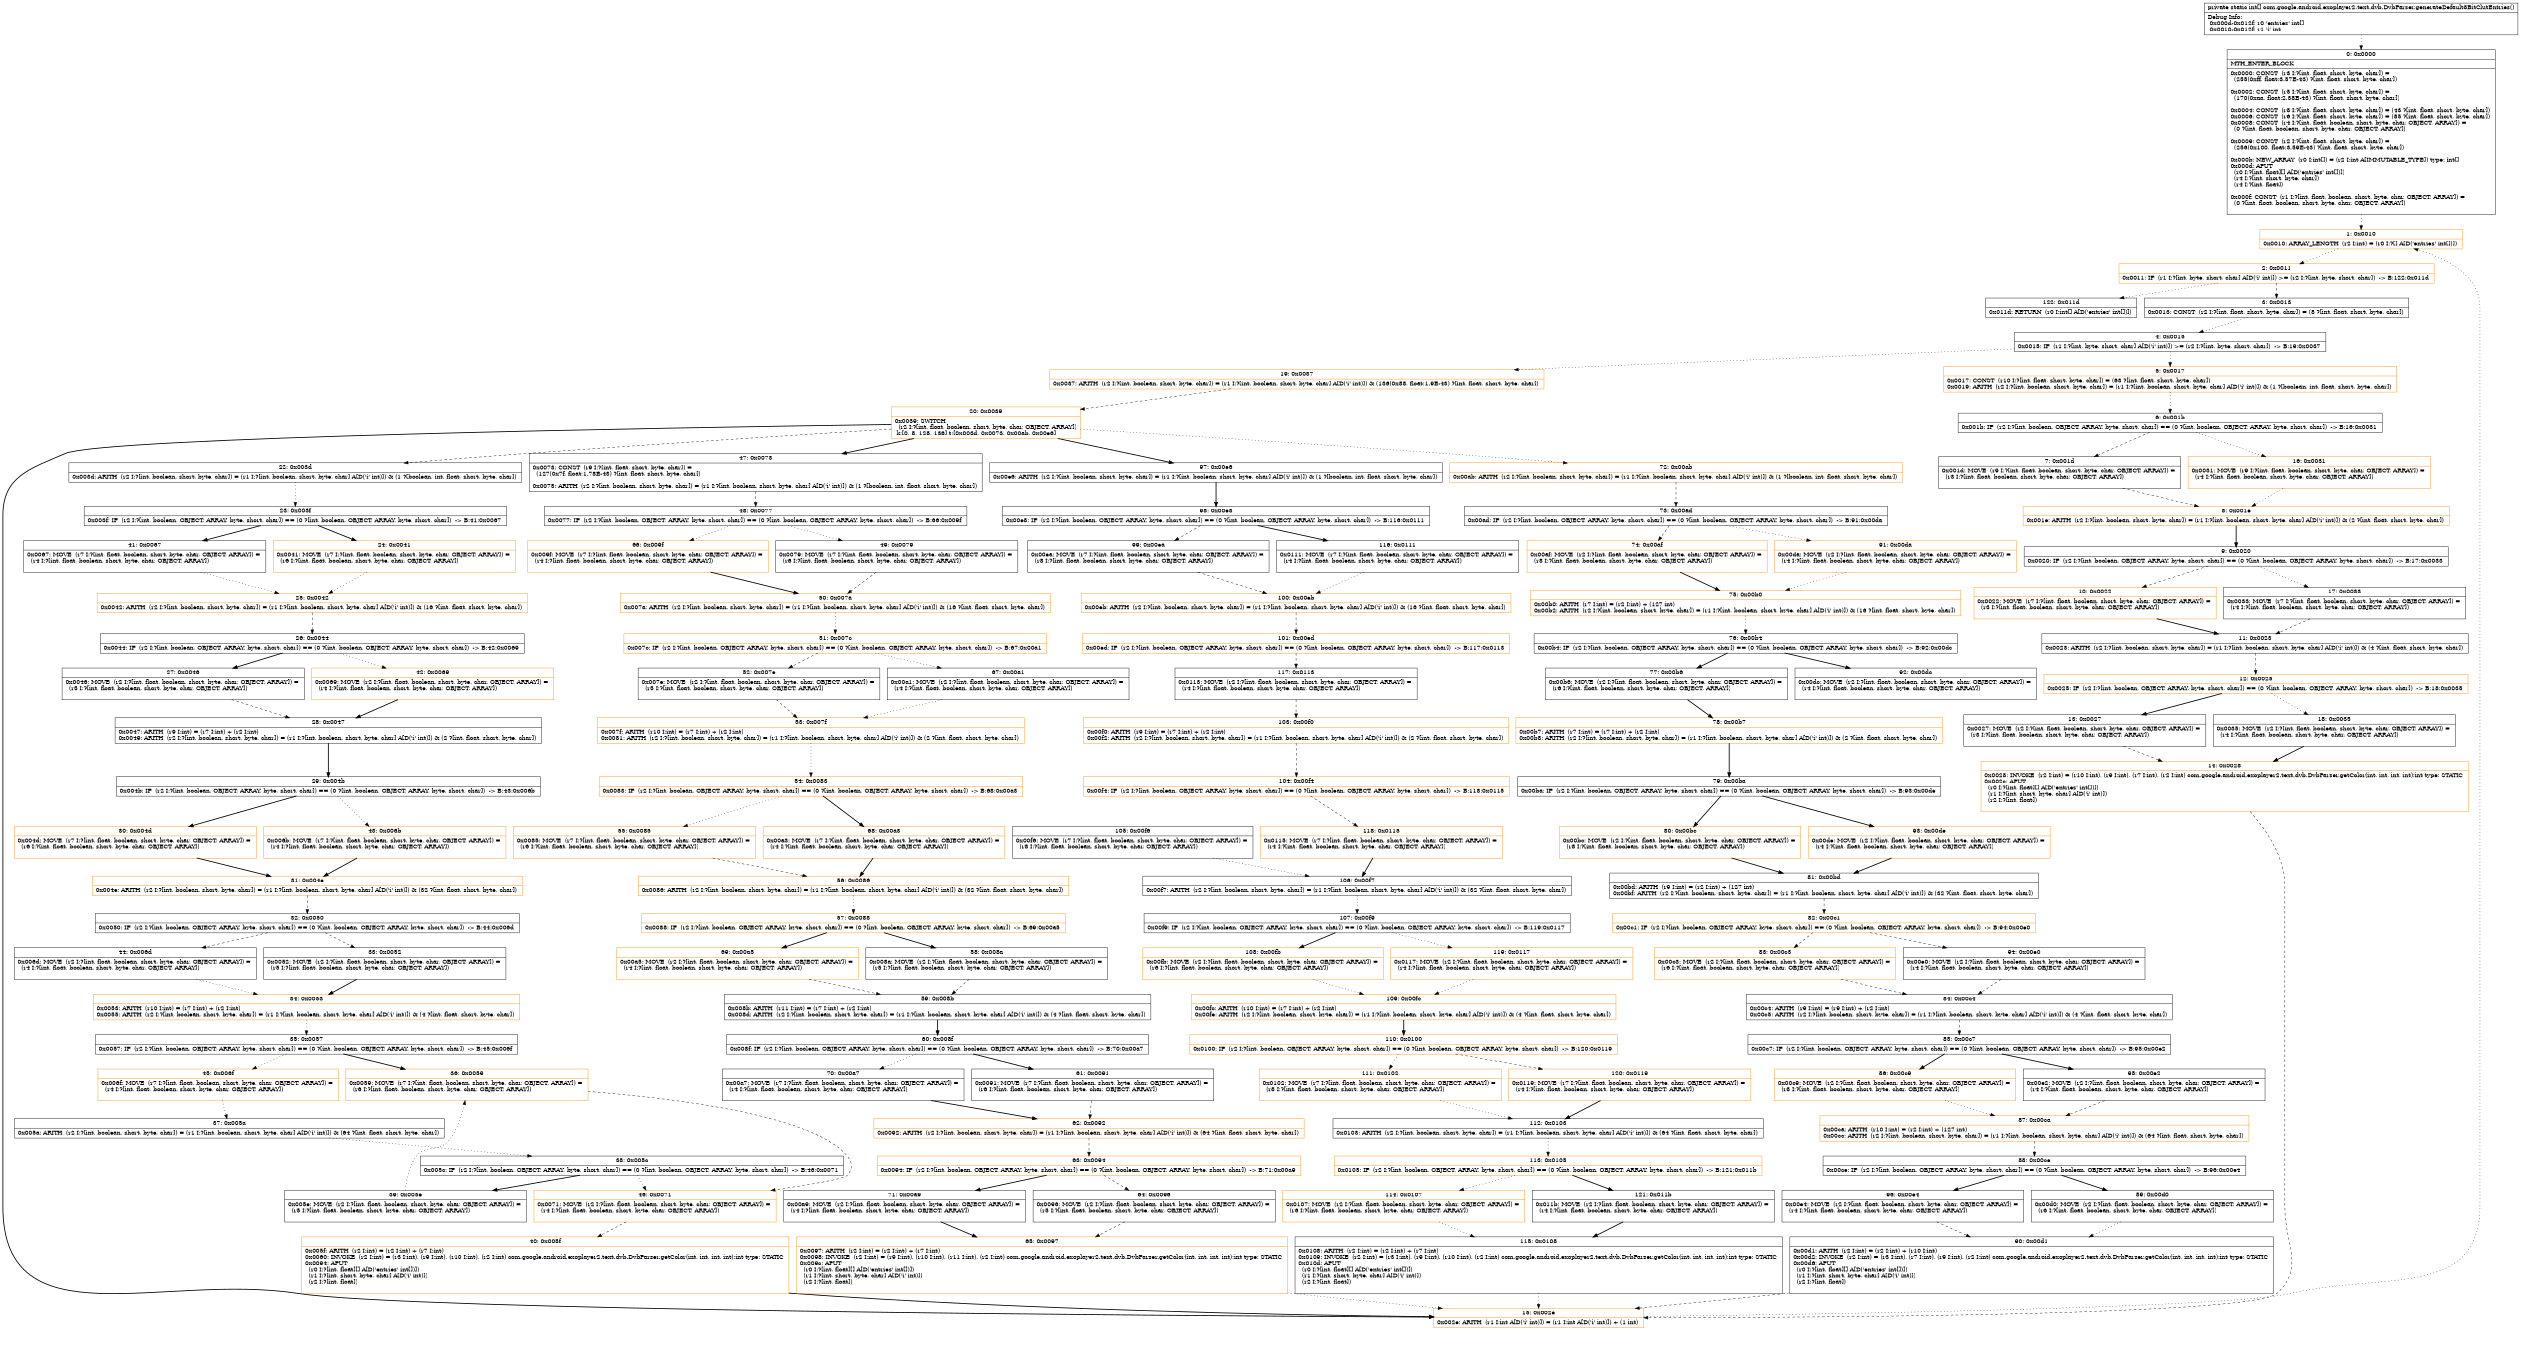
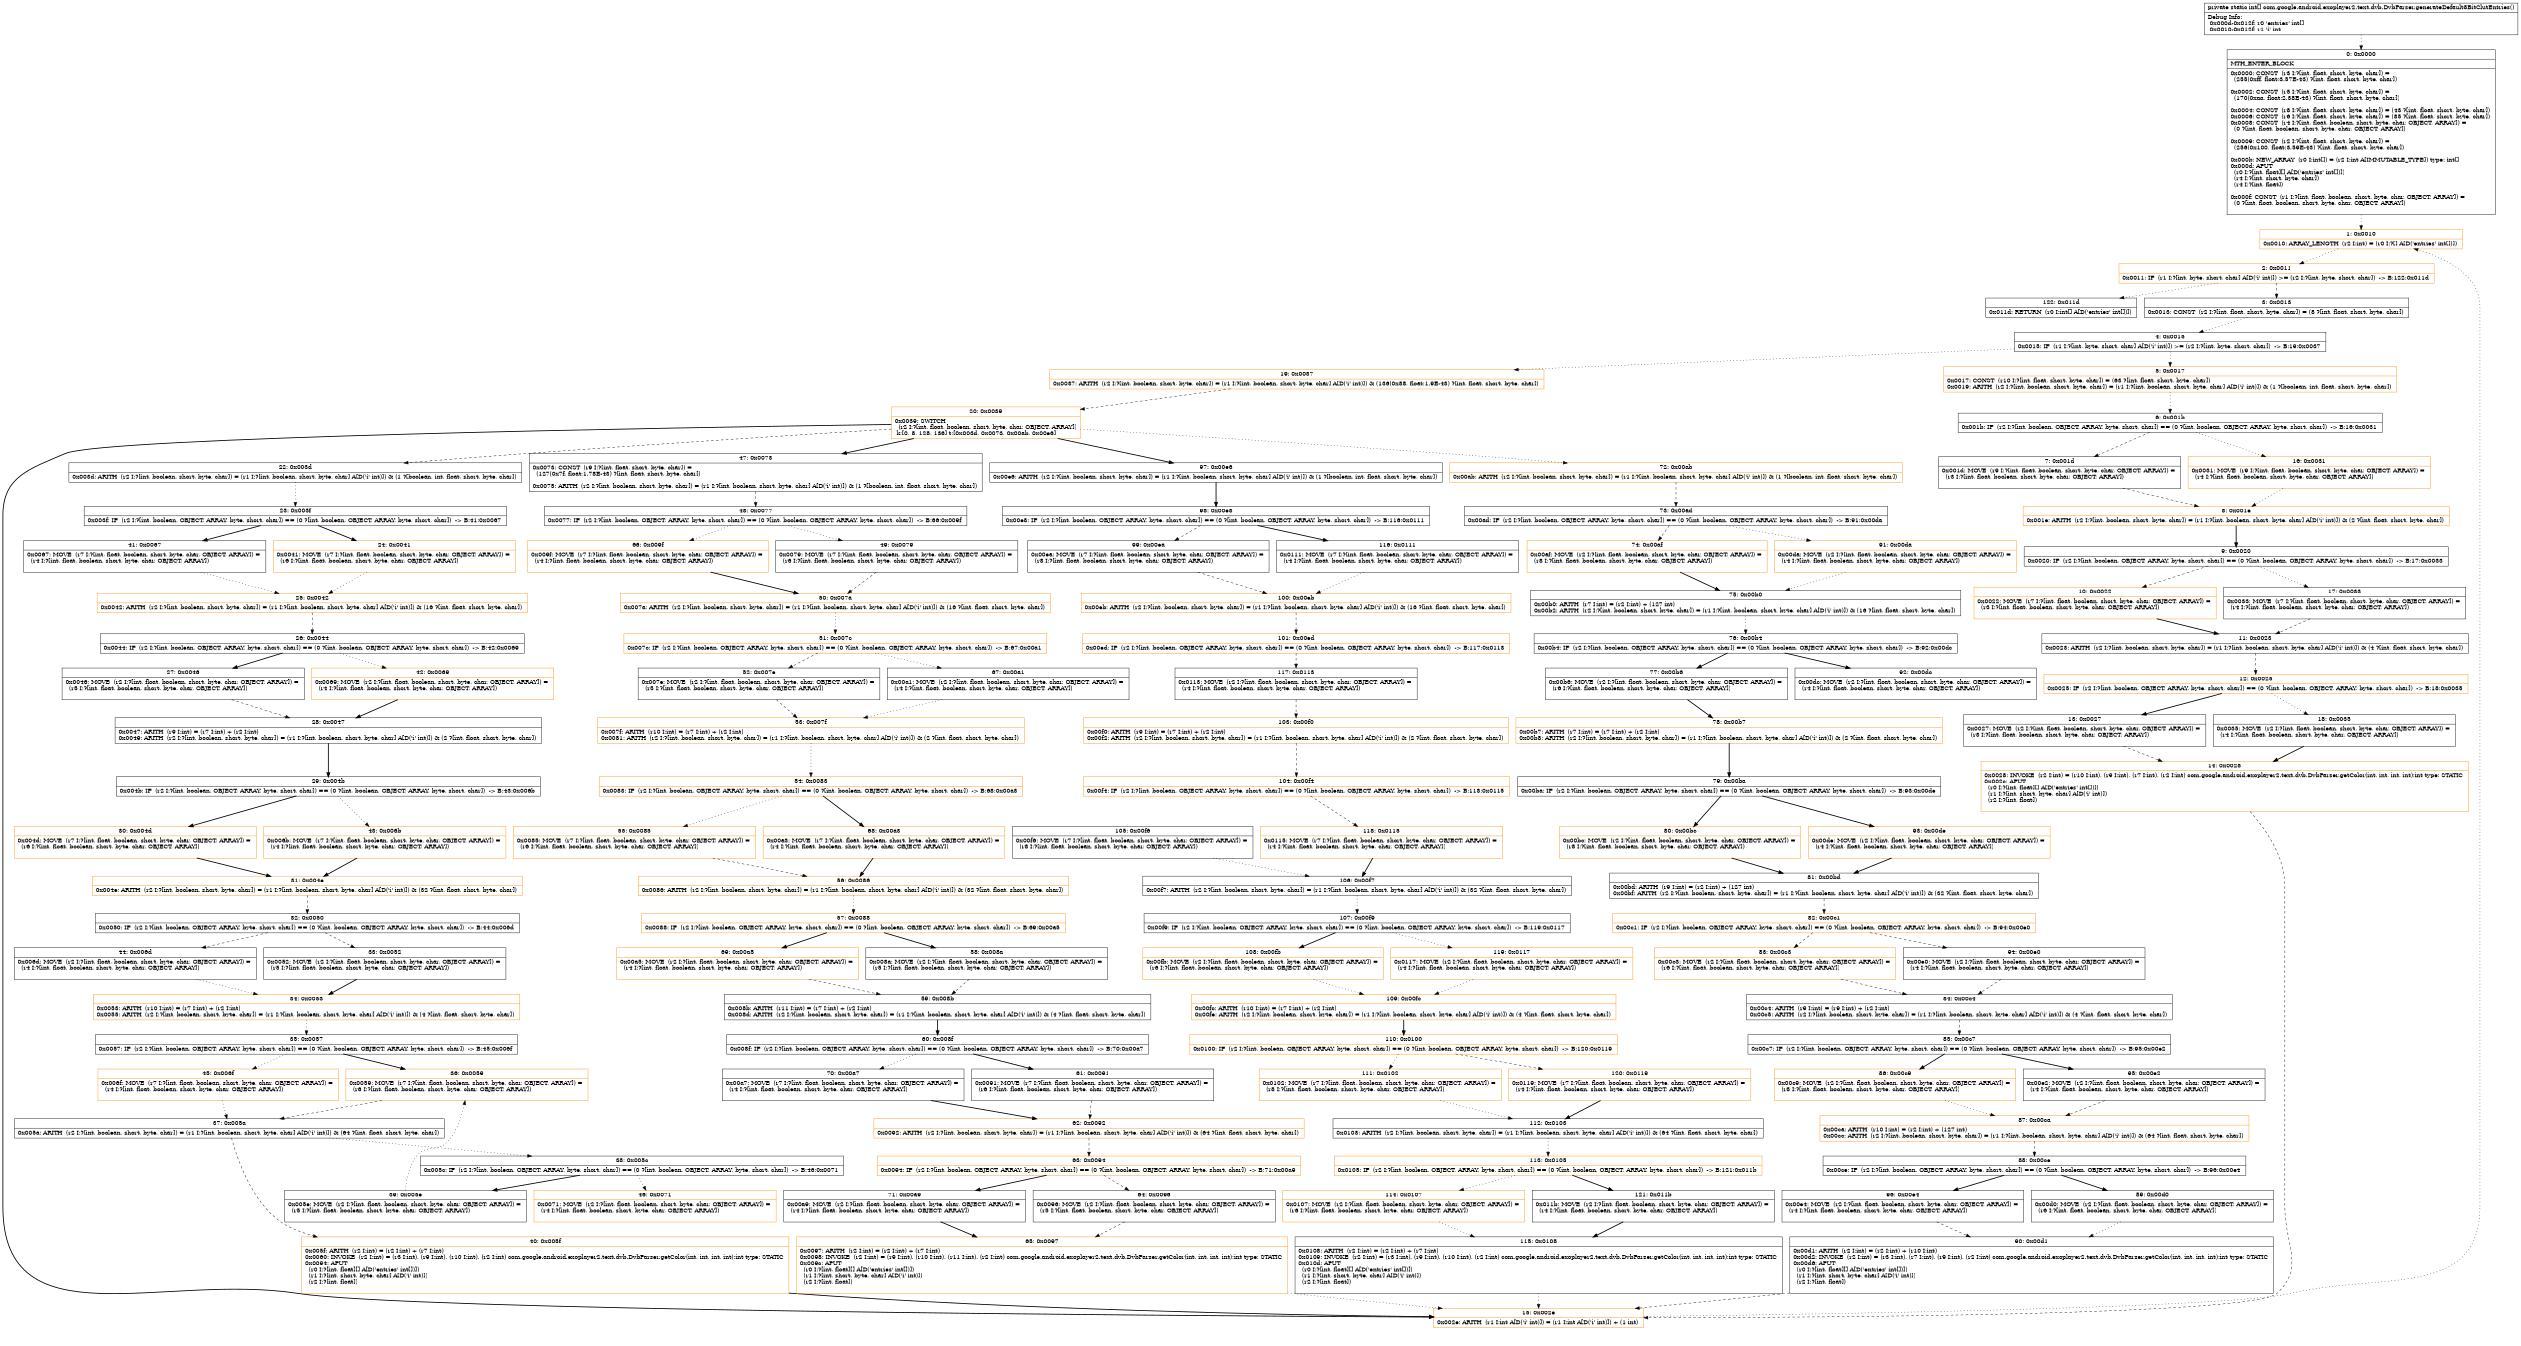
node "75: 0x00b0": color darkorange -> black
edge "36: 0x0059" -> "46: 0x0071": now "36: 0x0059" -> "37: 0x005a"
edge "46: 0x0071" -> "40: 0x005f": now "37: 0x005a" -> "40: 0x005f"
